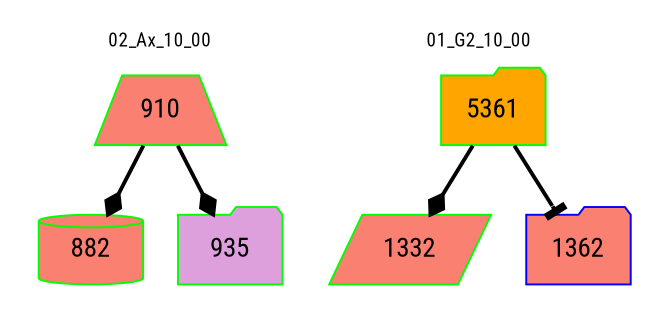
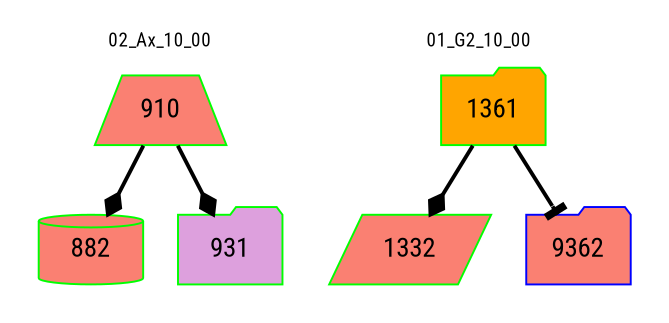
node "5361": label "5361" -> "1361"
node "935": label "935" -> "931"
node "1362": label "1362" -> "9362"
